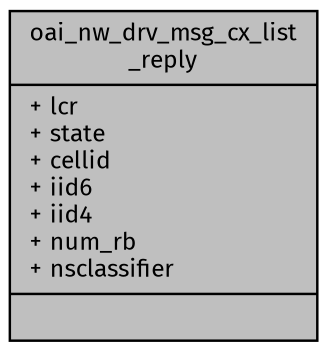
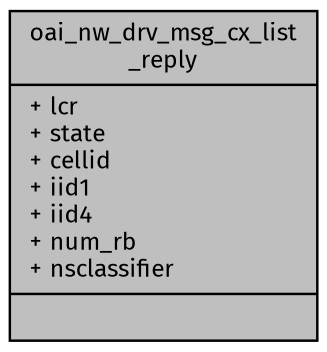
node "oai_nw_drv_msg_cx_list": text "+ iid6" -> "+ iid1"
